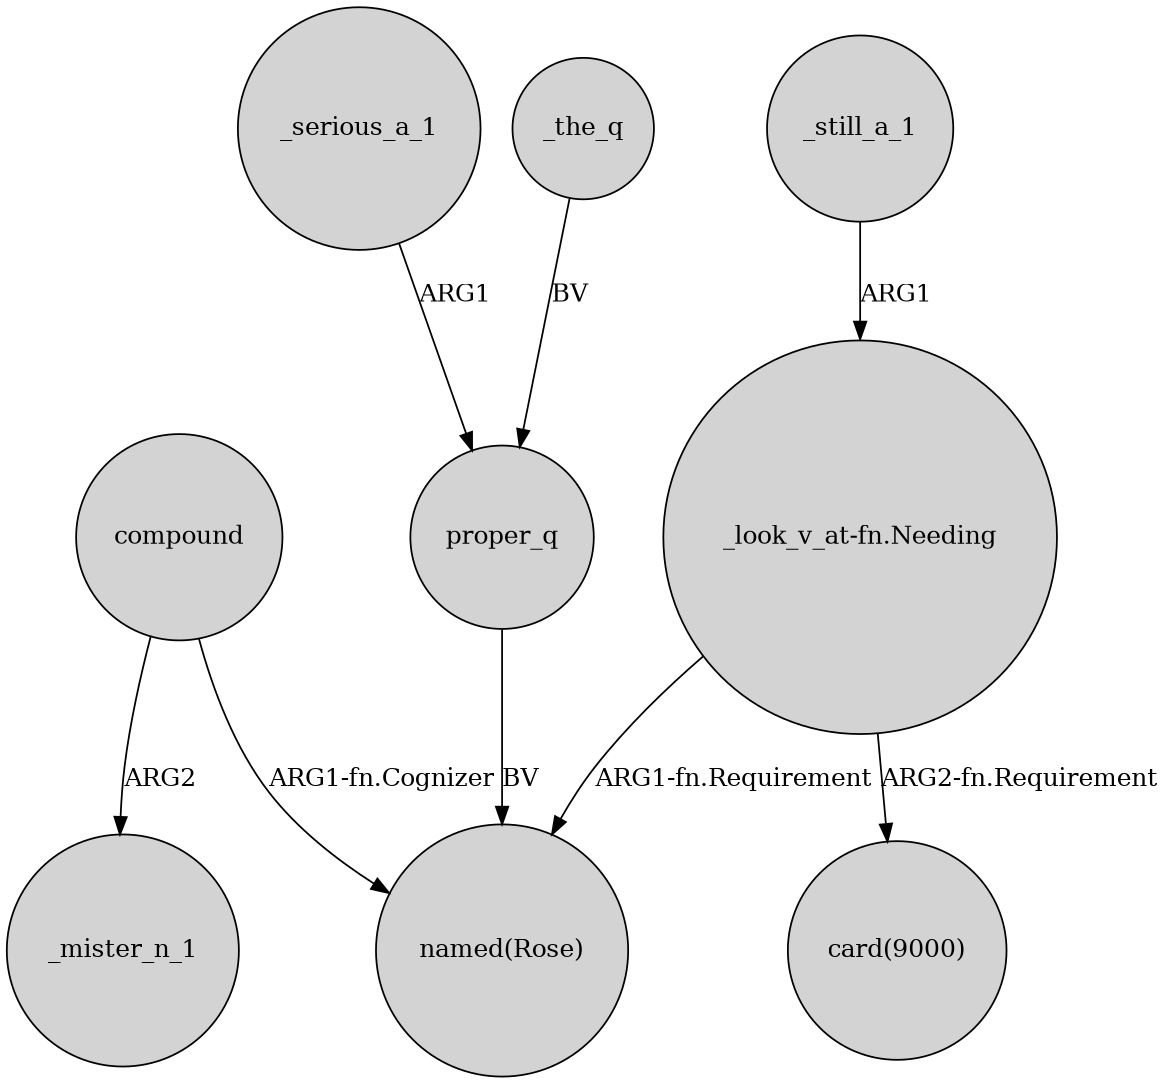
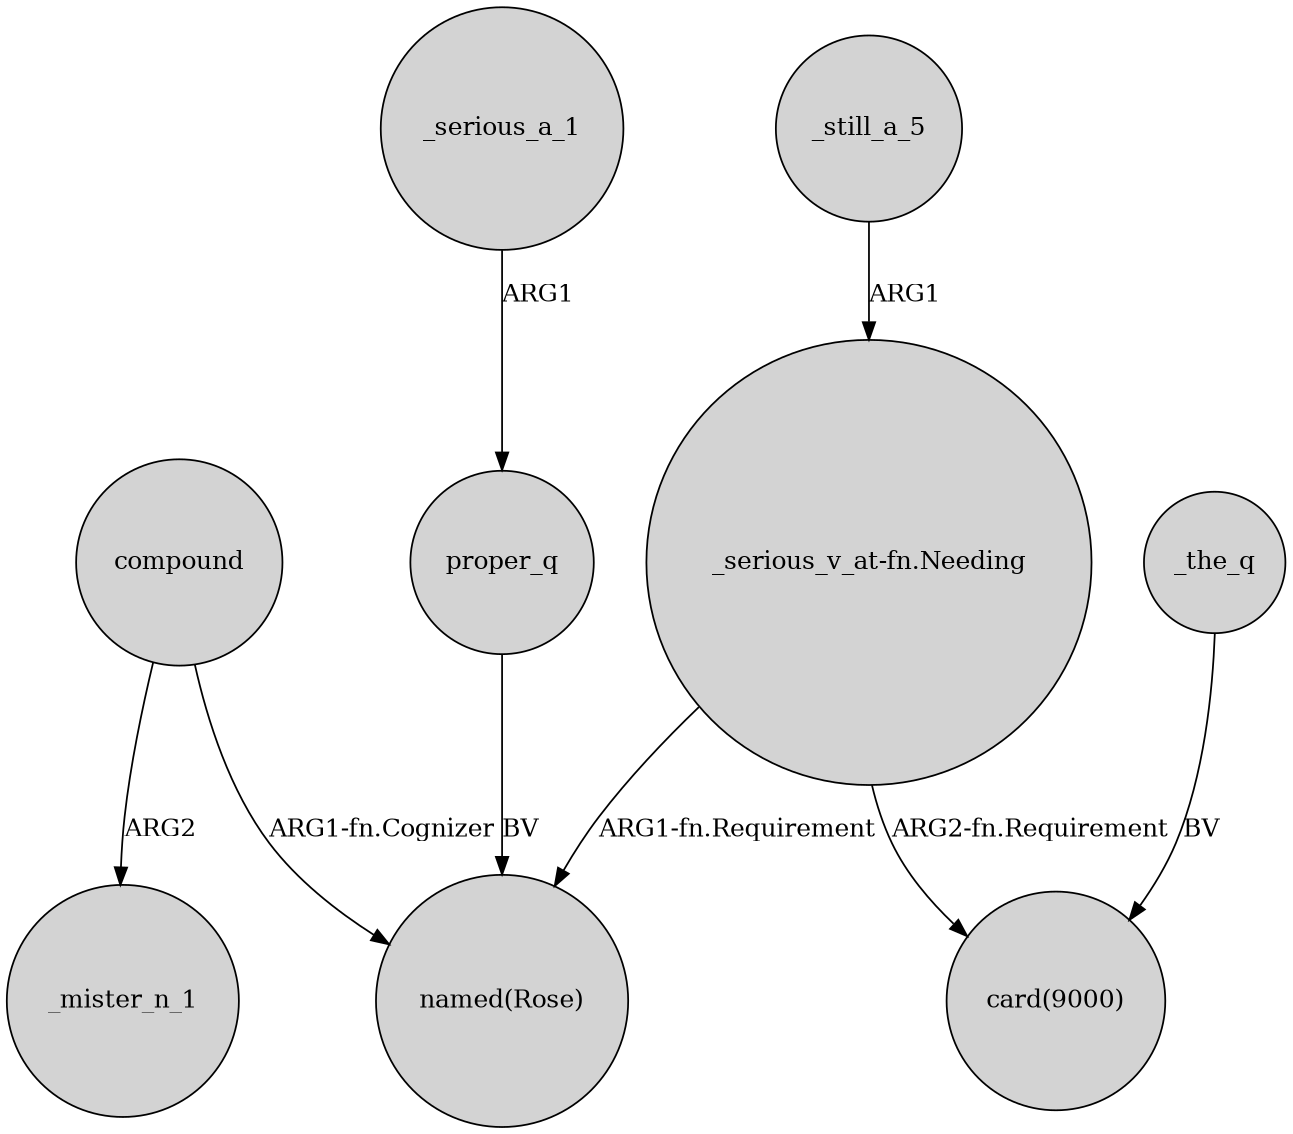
node "_still_a_1": label "_still_a_1" -> "_still_a_5"
edge "_the_q" -> "proper_q": now "_the_q" -> "card(9000)"
node "_look_v_at-fn.Needing": label "_look_v_at-fn.Needing" -> "_serious_v_at-fn.Needing"
